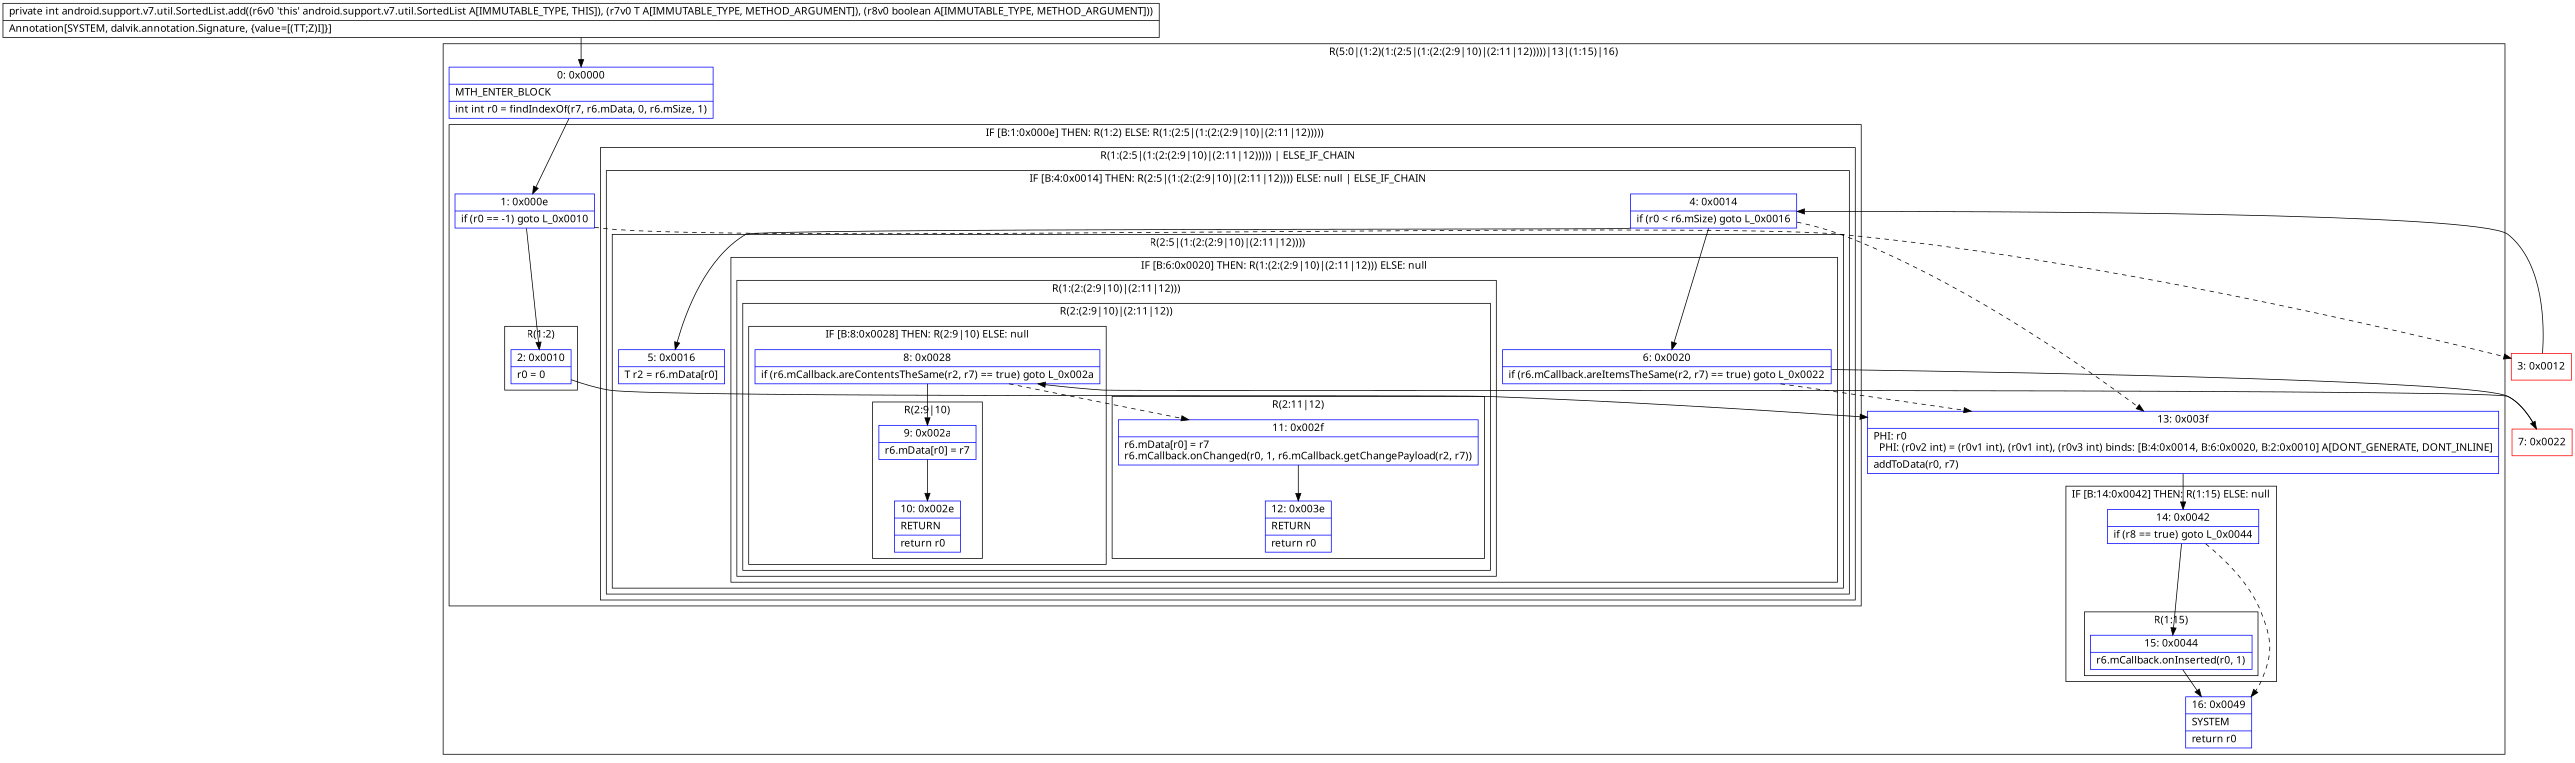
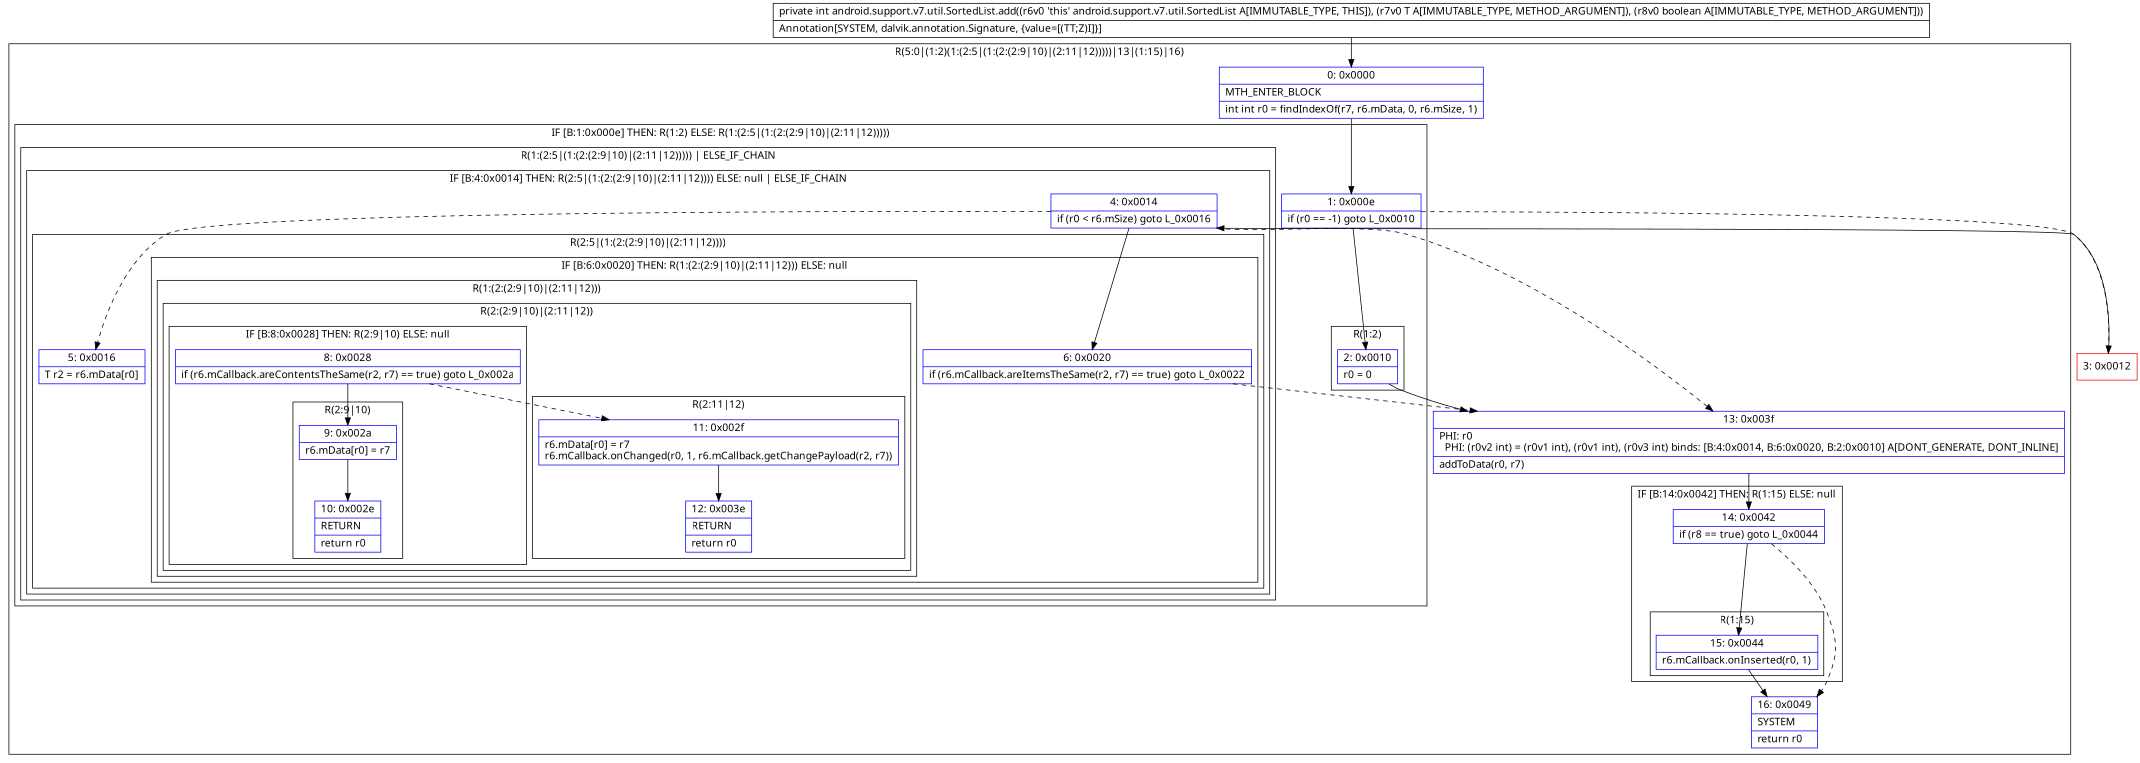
edge "4: 0x0014" -> "5: 0x0016": style solid -> dashed
node "7: 0x0022": removed
